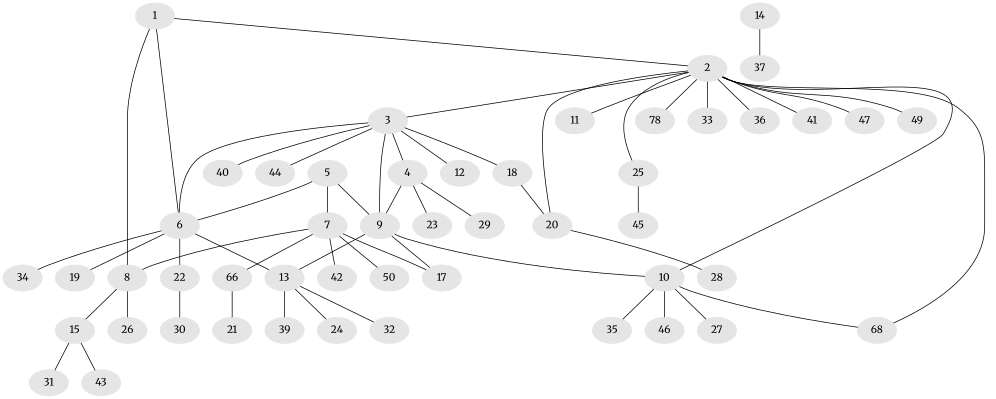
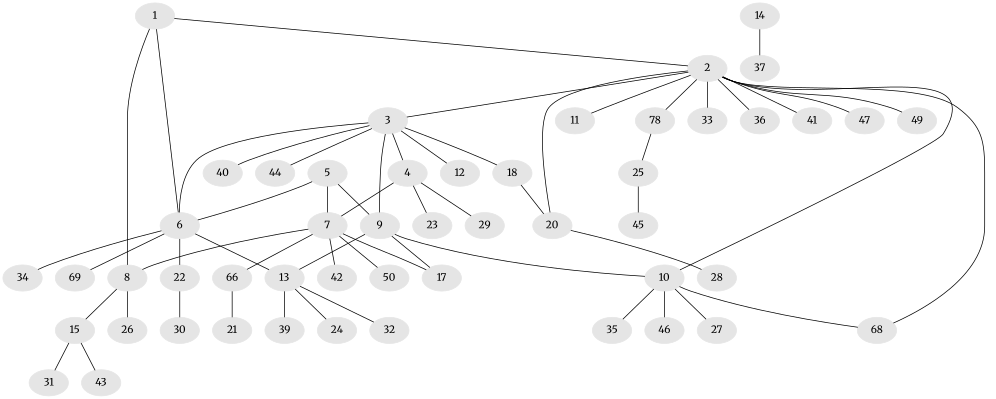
edge "2" -- "25": now "78" -- "25"
edge "4" -- "9": now "4" -- "7"
node "19": label "19" -> "69"
